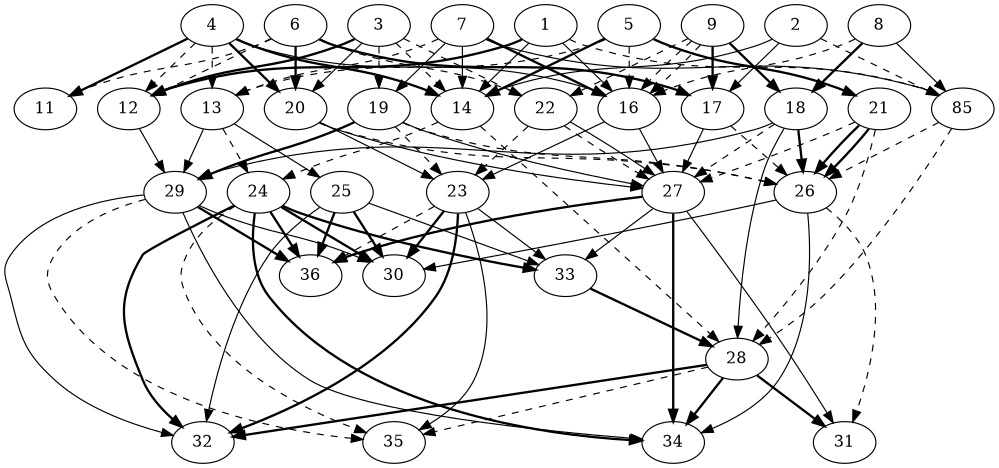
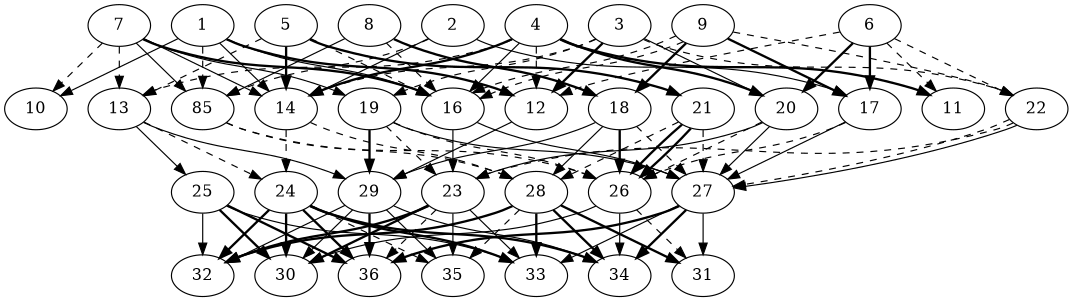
node "10": added
edge "33" -> "28": reversed
edge "29" -> "35": style dashed -> solid
